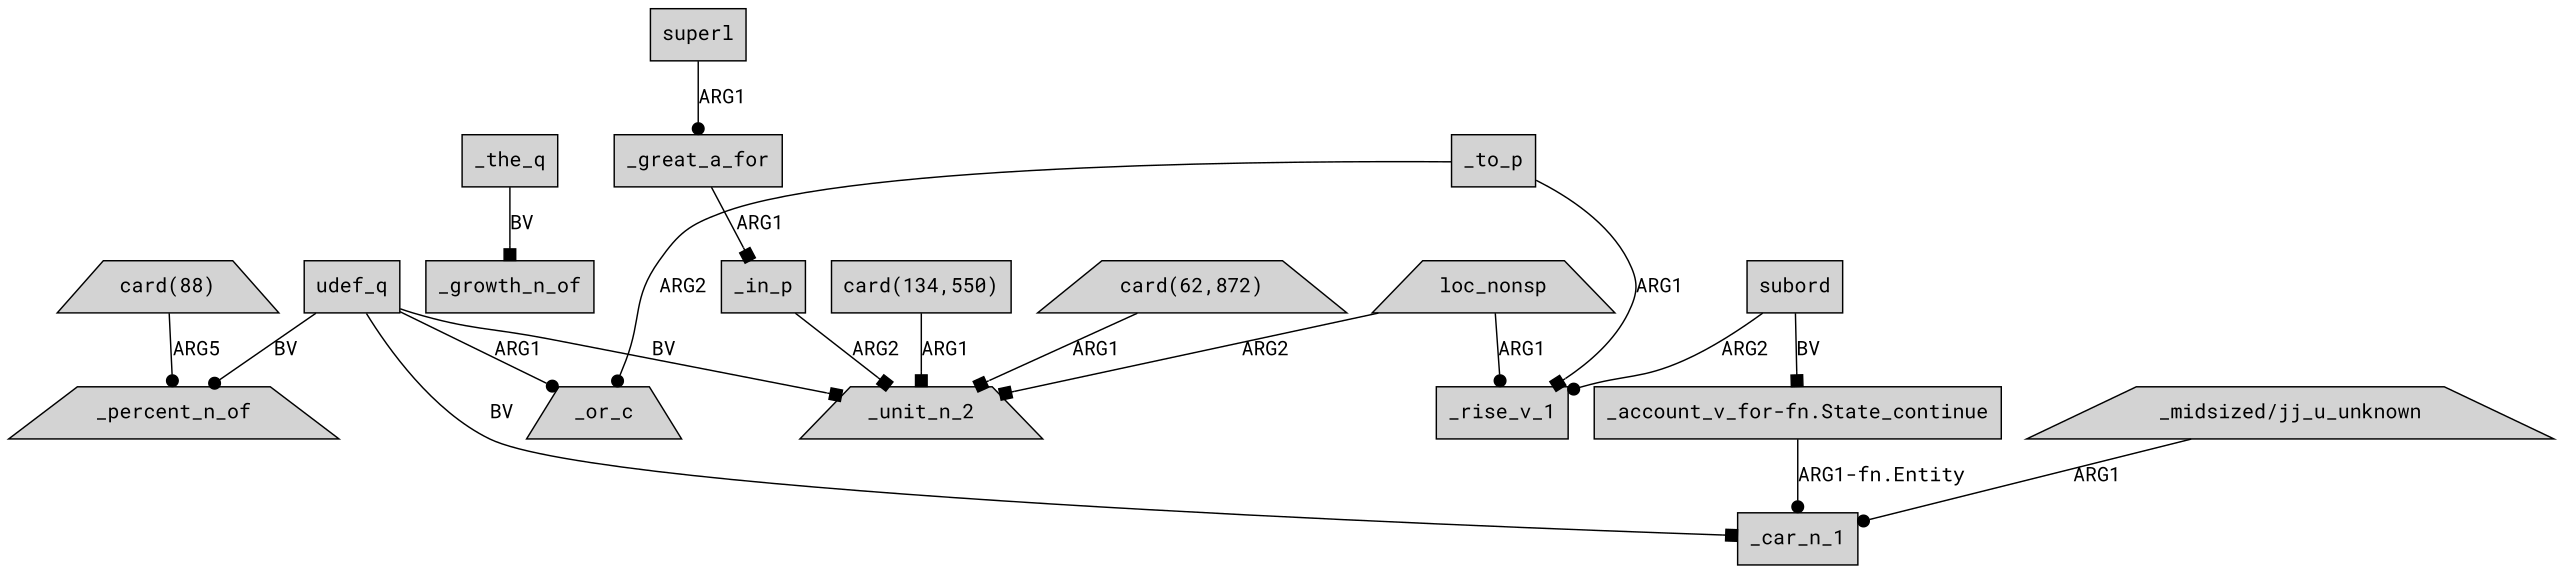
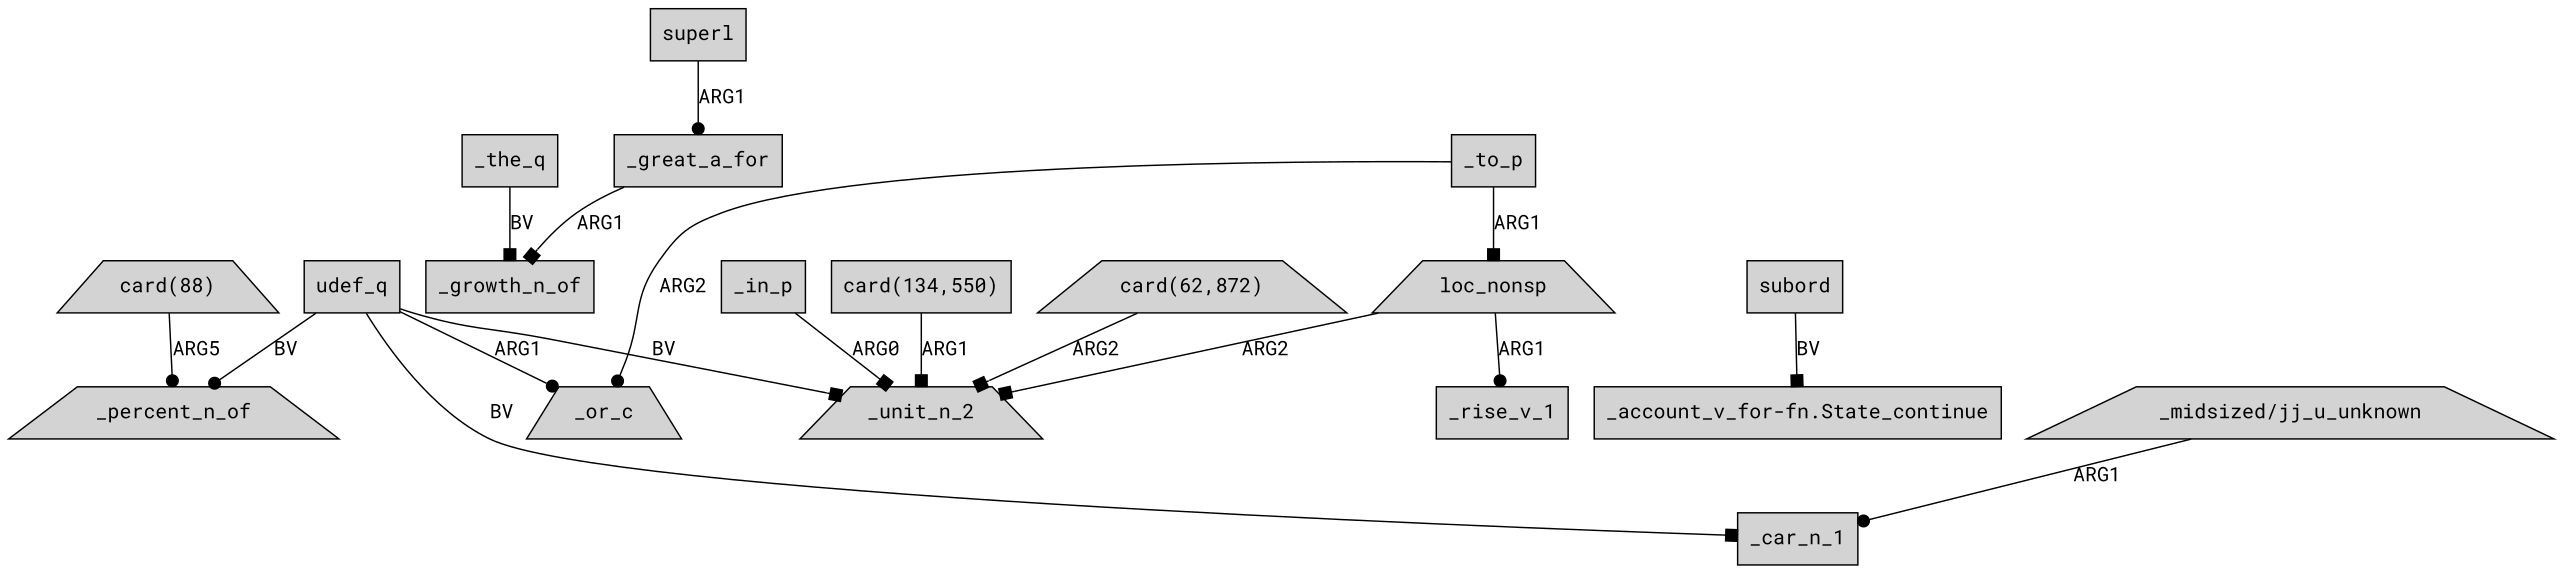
edge "_great_a_for" -> "_in_p": now "_great_a_for" -> "_growth_n_of"
edge "_to_p" -> "_rise_v_1": now "_to_p" -> "loc_nonsp"
edge "_in_p" -> "_unit_n_2": label "ARG2" -> "ARG0"
edge "card(62,872)" -> "_unit_n_2": label "ARG1" -> "ARG2"
edge "subord" -> "_rise_v_1": removed, label "ARG2"
edge "_account_v_for-fn.State_continue" -> "_car_n_1": removed, label "ARG1-fn.Entity"
